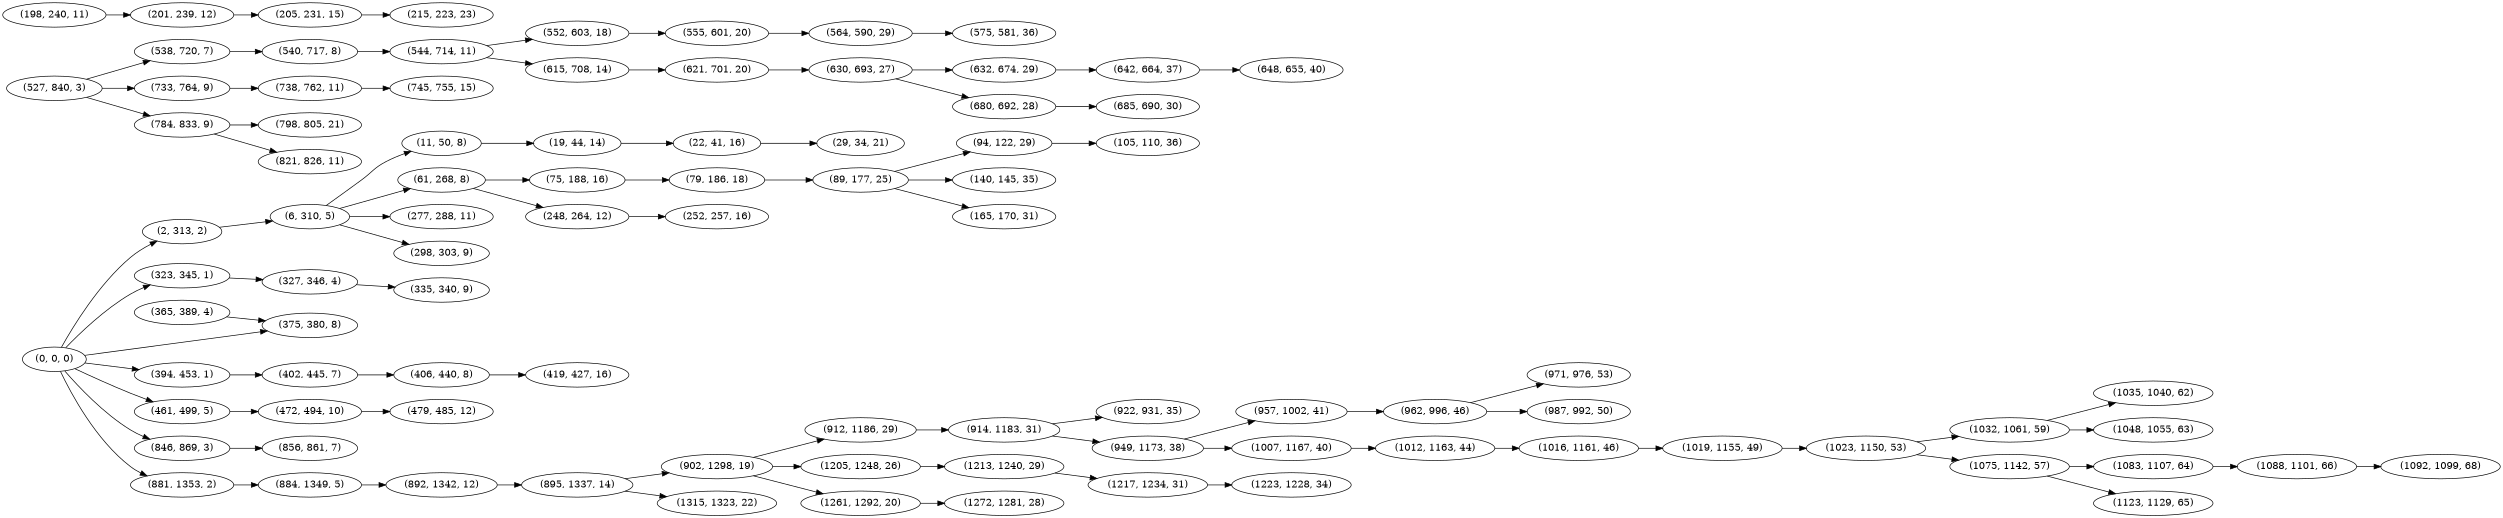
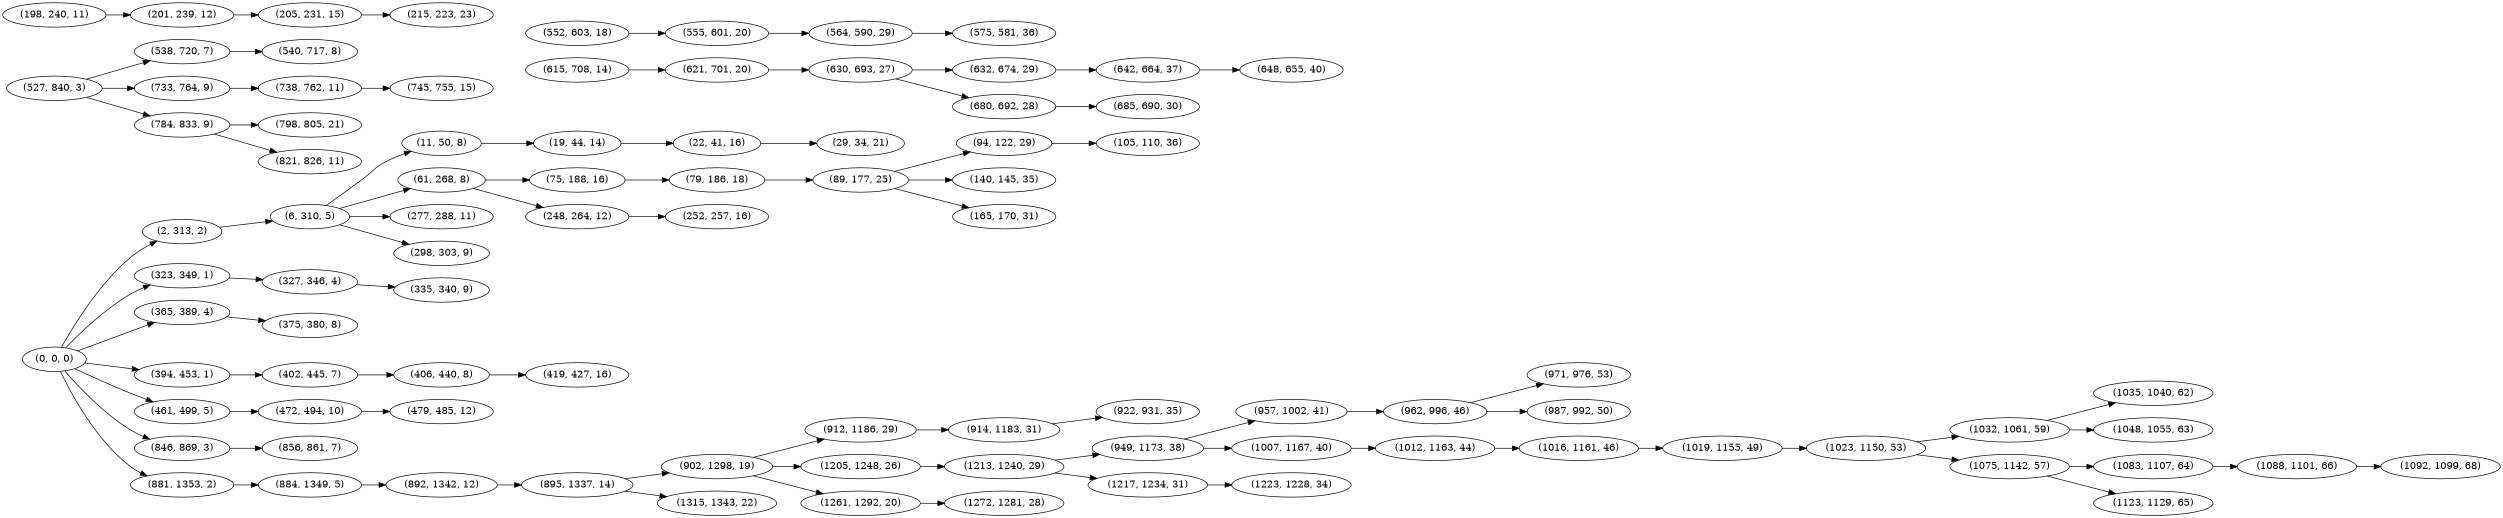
node "(544, 714, 11)": removed
node "(323, 345, 1)": label "(323, 345, 1)" -> "(323, 349, 1)"
edge "(0, 0, 0)" -> "(375, 380, 8)": now "(0, 0, 0)" -> "(365, 389, 4)"
edge "(914, 1183, 31)" -> "(949, 1173, 38)": now "(1213, 1240, 29)" -> "(949, 1173, 38)"
node "(1315, 1323, 22)": label "(1315, 1323, 22)" -> "(1315, 1343, 22)"
